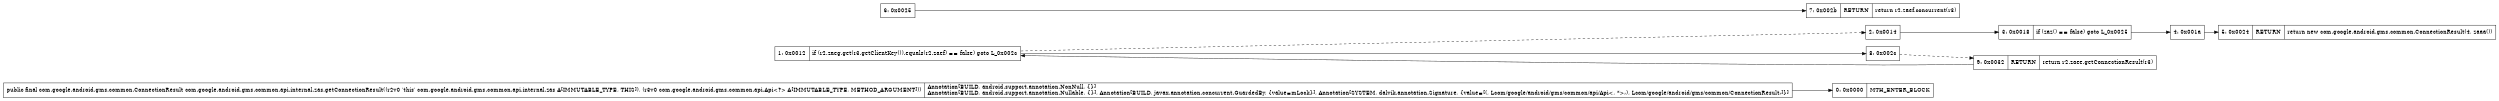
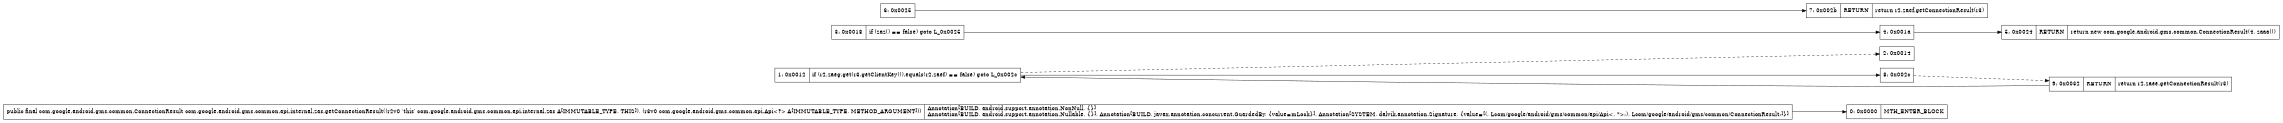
node "7: 0x002b": text "return r2.zaef.concurrent(r3)" -> "return r2.zaef.getConnectionResult(r3)"
edge "2: 0x0014" -> "3: 0x0018": removed
